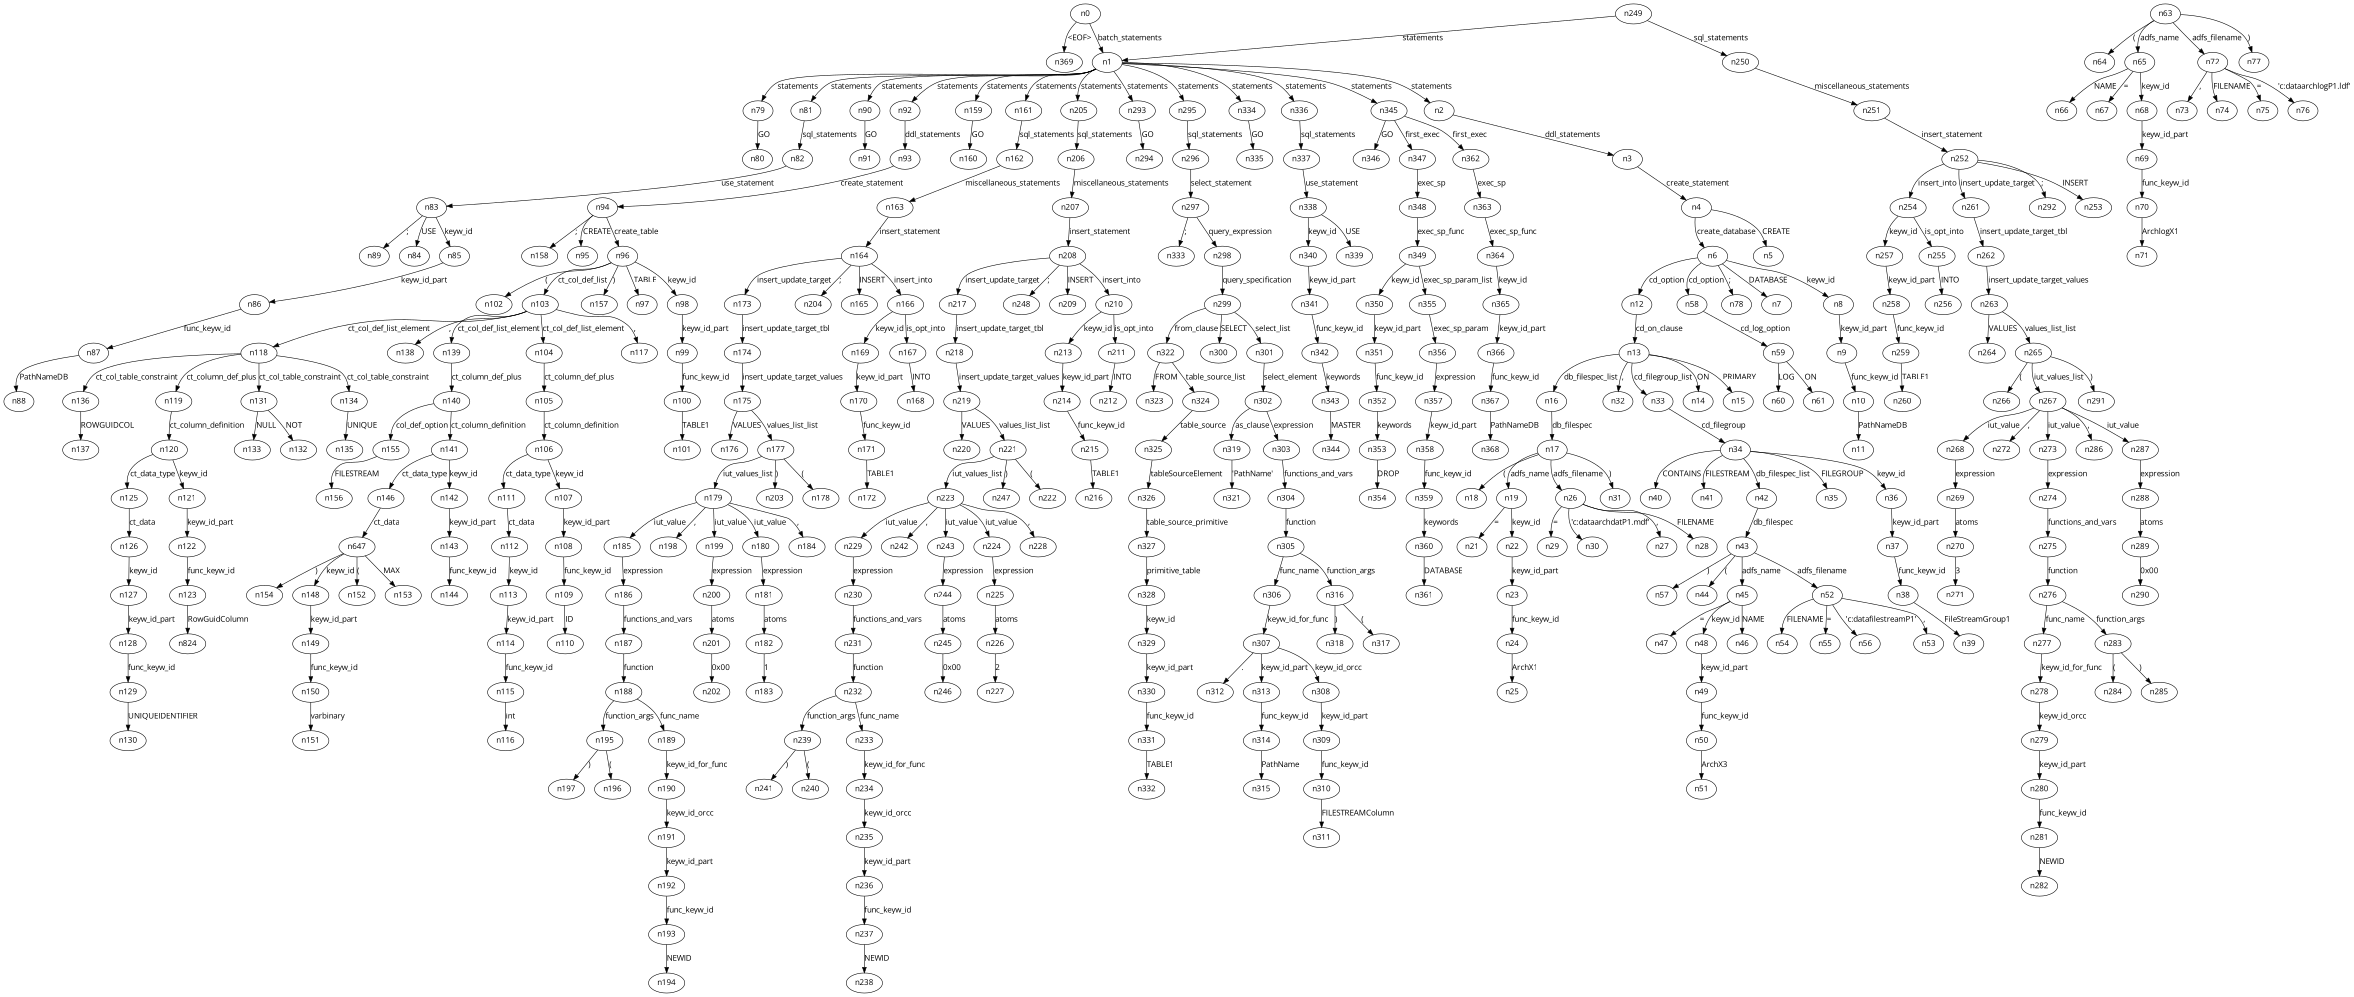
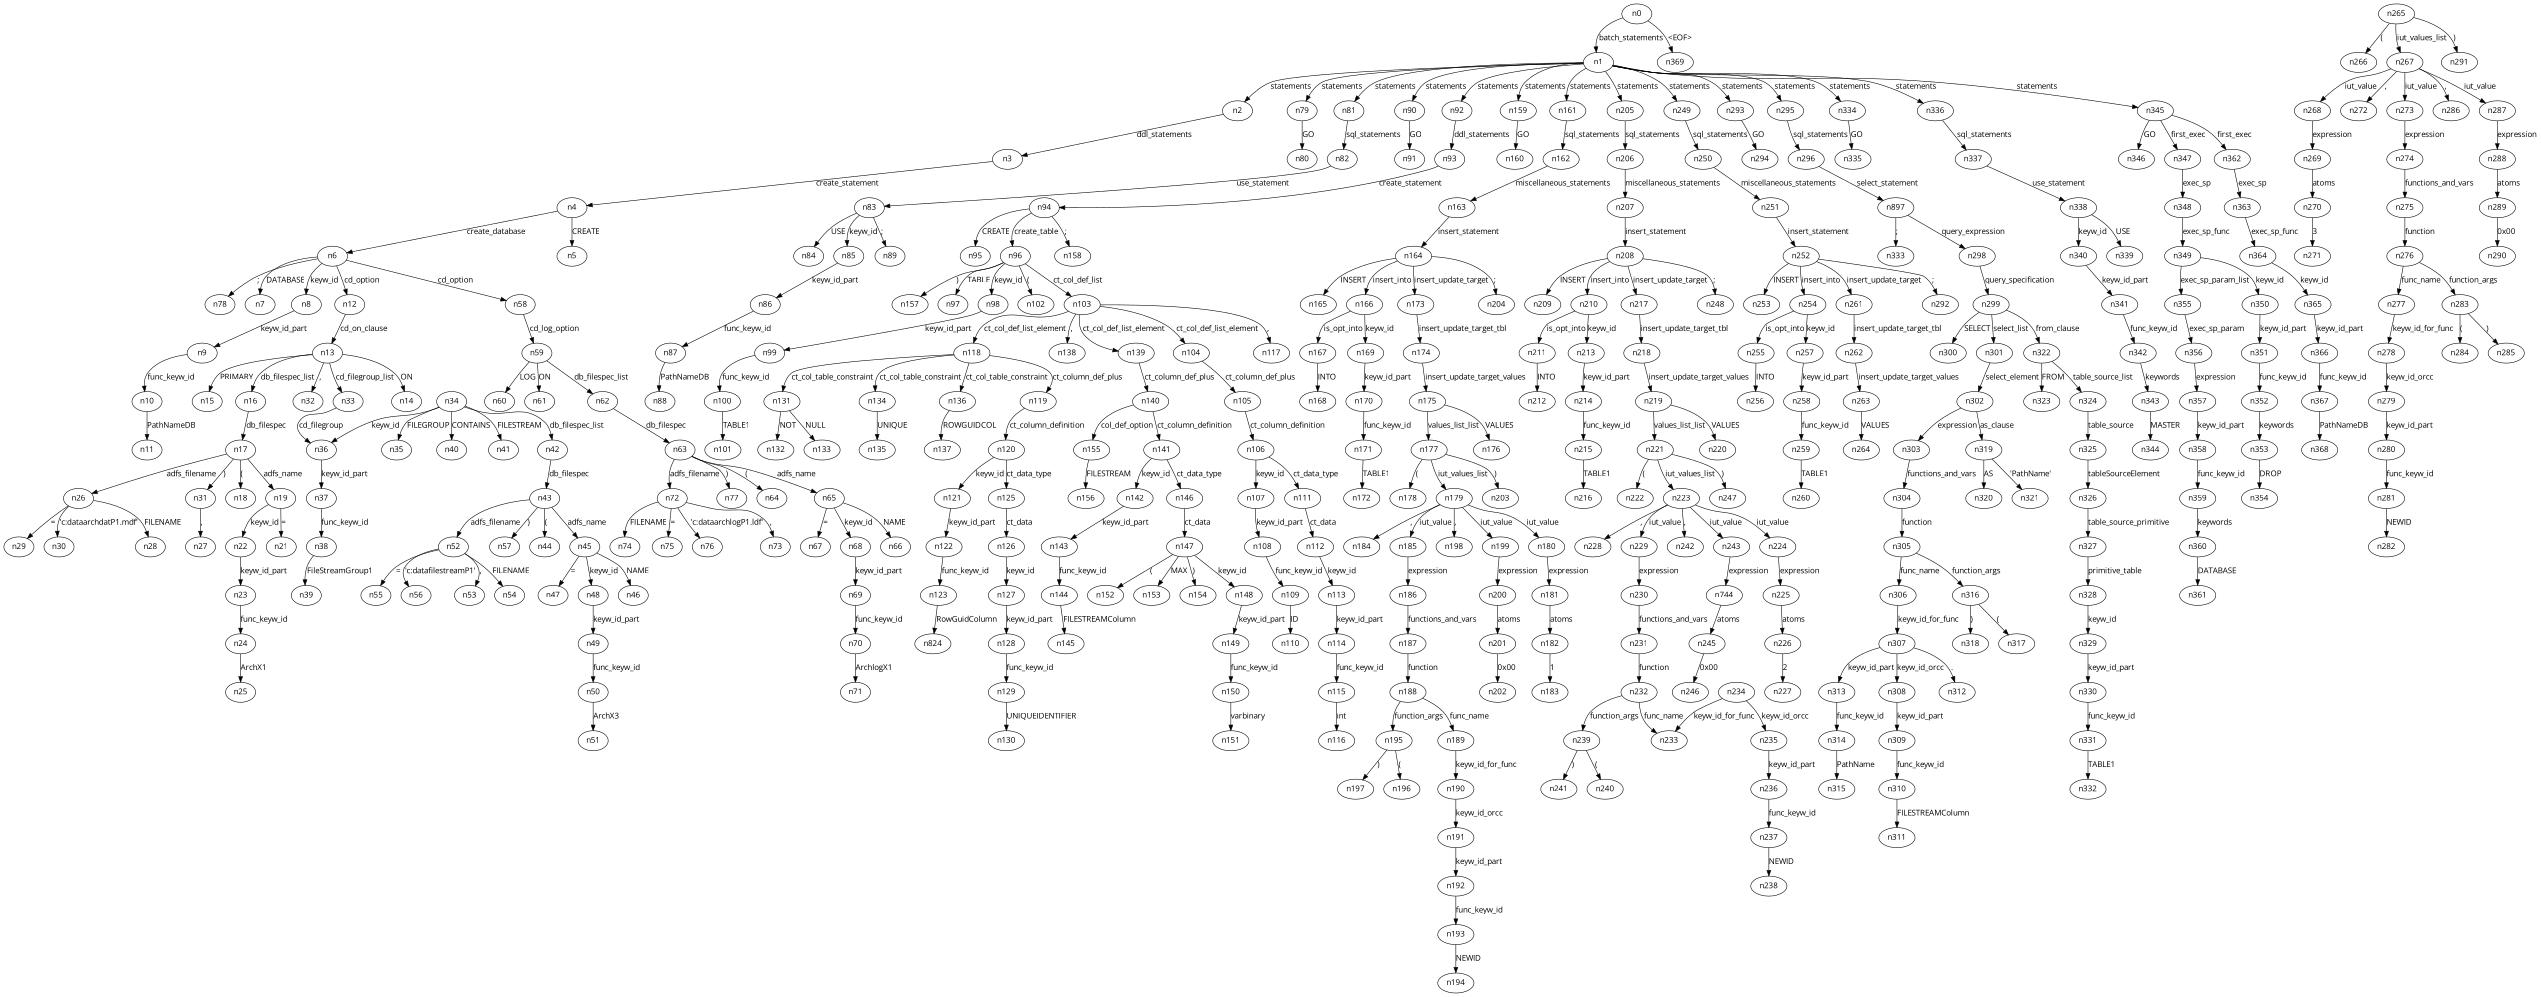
edge "n249" -> "n1": reversed
node "n297": label "n297" -> "n897"
edge "n263" -> "n265": removed, label "values_list_list"
node "n62": added
edge "n33" -> "n34": now "n33" -> "n36"
node "n320": added
edge "n26" -> "n27": now "n31" -> "n27"
node "n647": label "n647" -> "n147"
node "n244": label "n244" -> "n744"
node "n145": added
edge "n233" -> "n234": reversed
